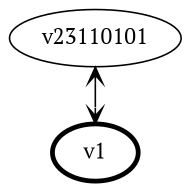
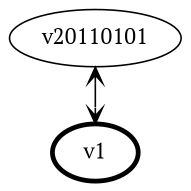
node "v23110101": label "v23110101" -> "v20110101"
